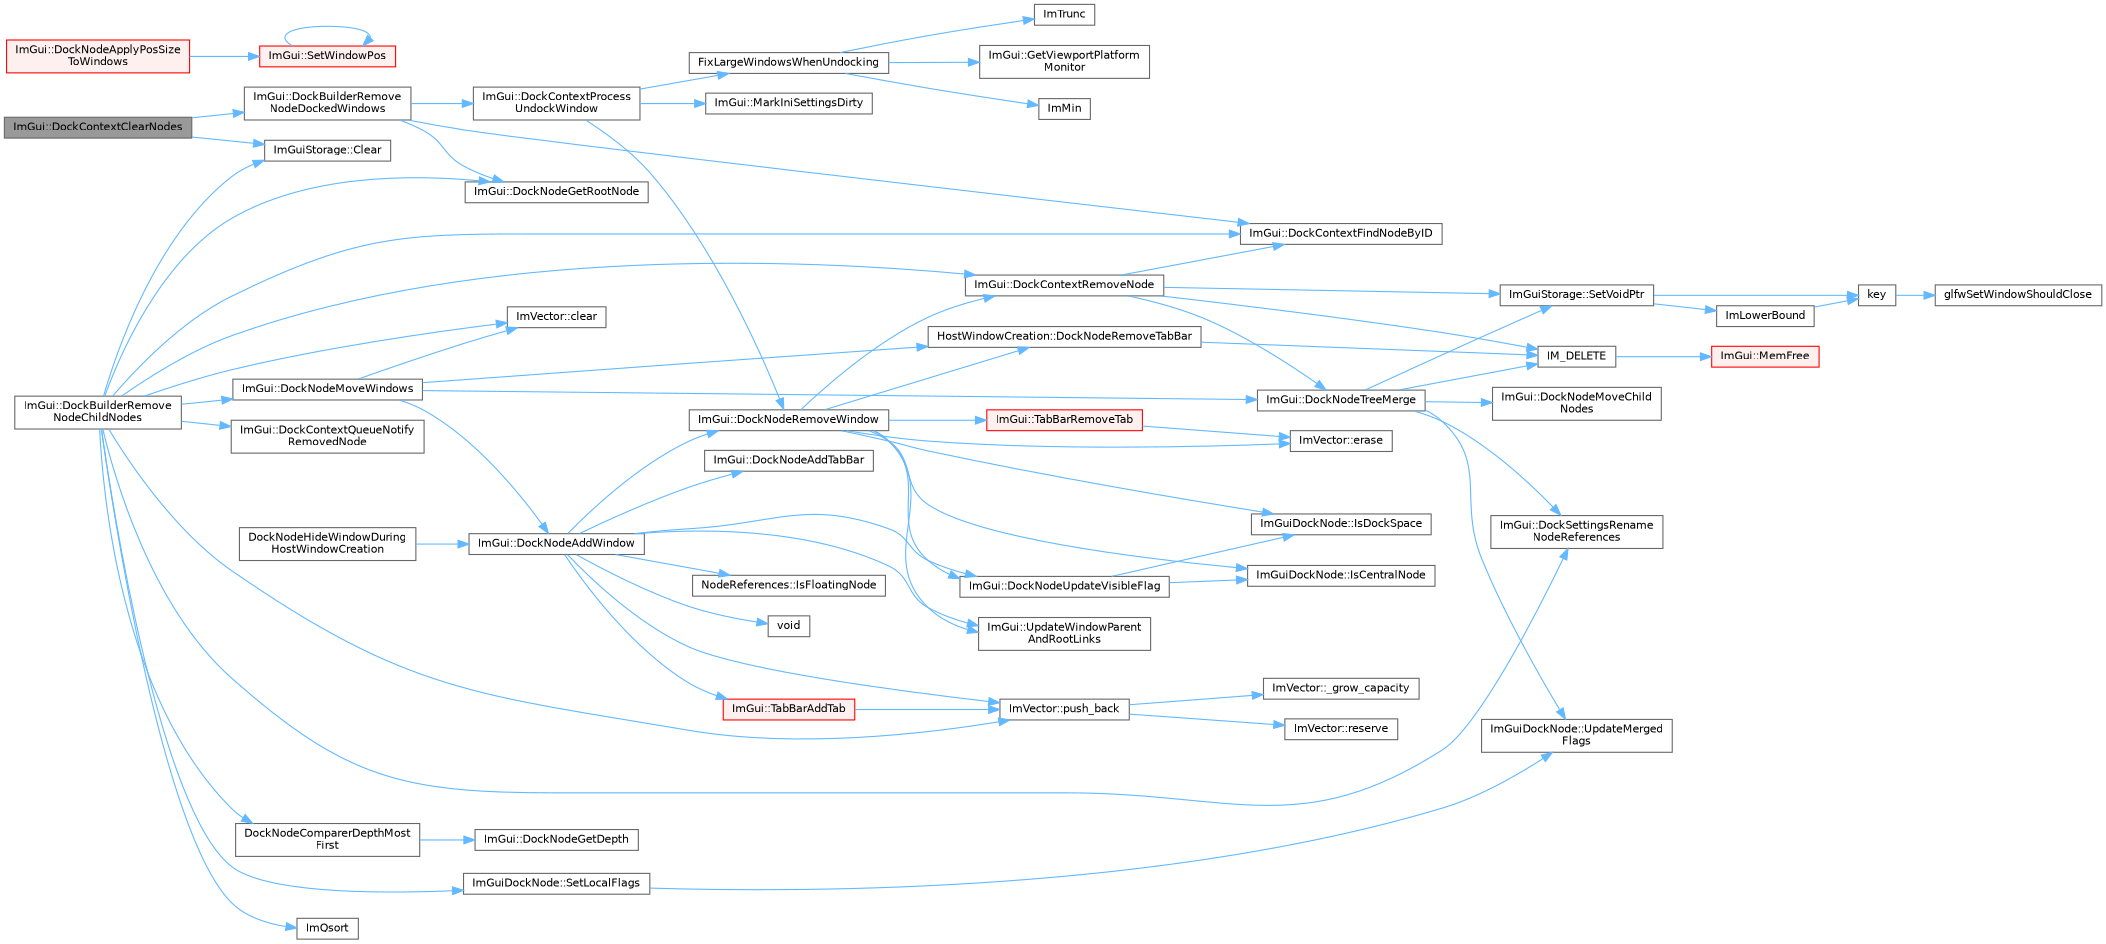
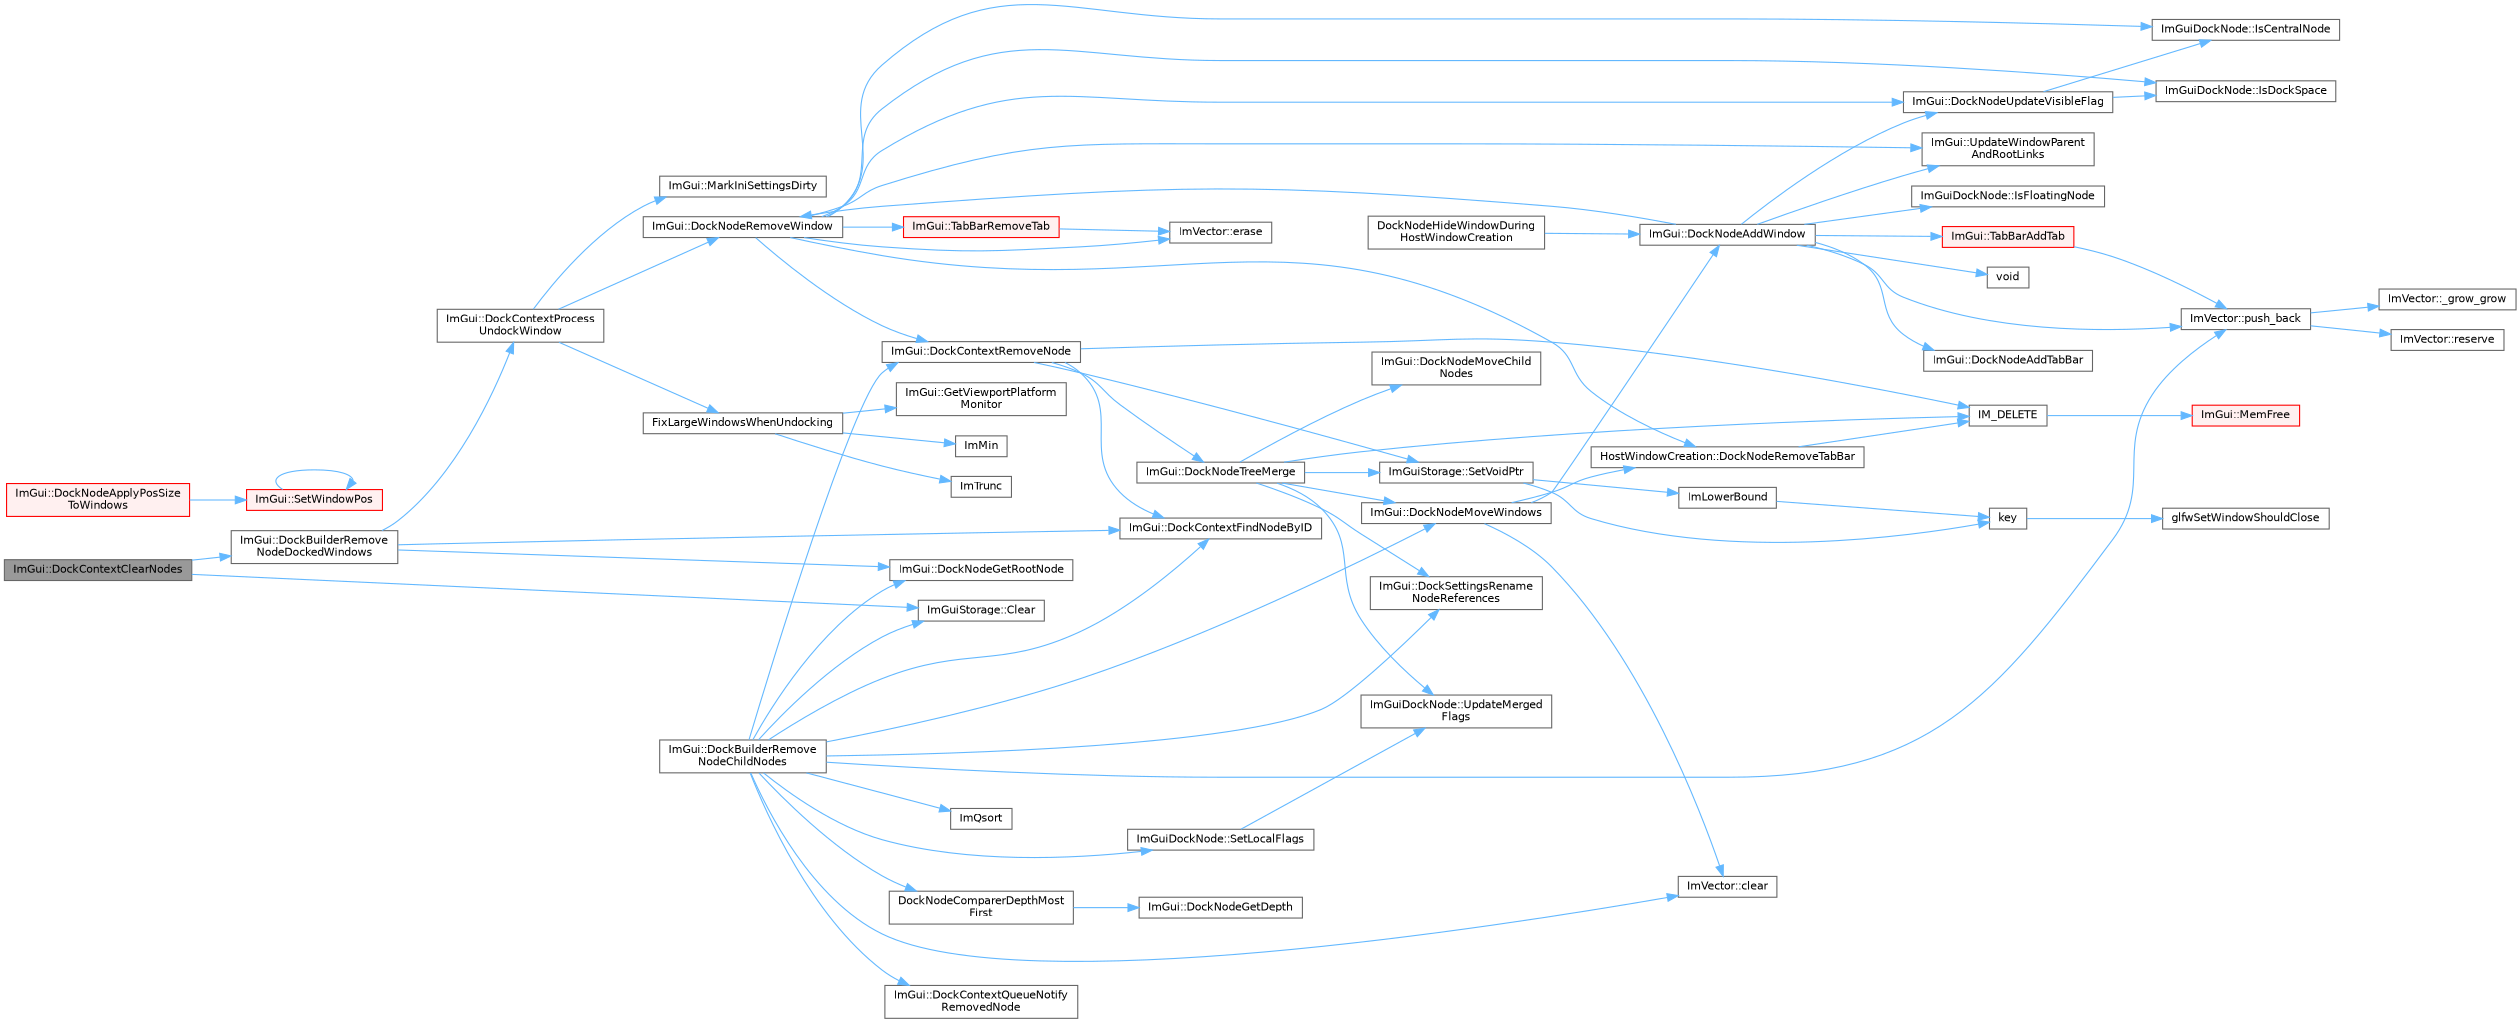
edge "ImGui::DockNodeMoveWindows" -> "ImGui::DockNodeTreeMerge": reversed
node "NodeReferences::IsFloatingNode": label "NodeReferences::IsFloatingNode" -> "ImGuiDockNode::IsFloatingNode"
node "ImVector::_grow_capacity": label "ImVector::_grow_capacity" -> "ImVector::_grow_grow"
